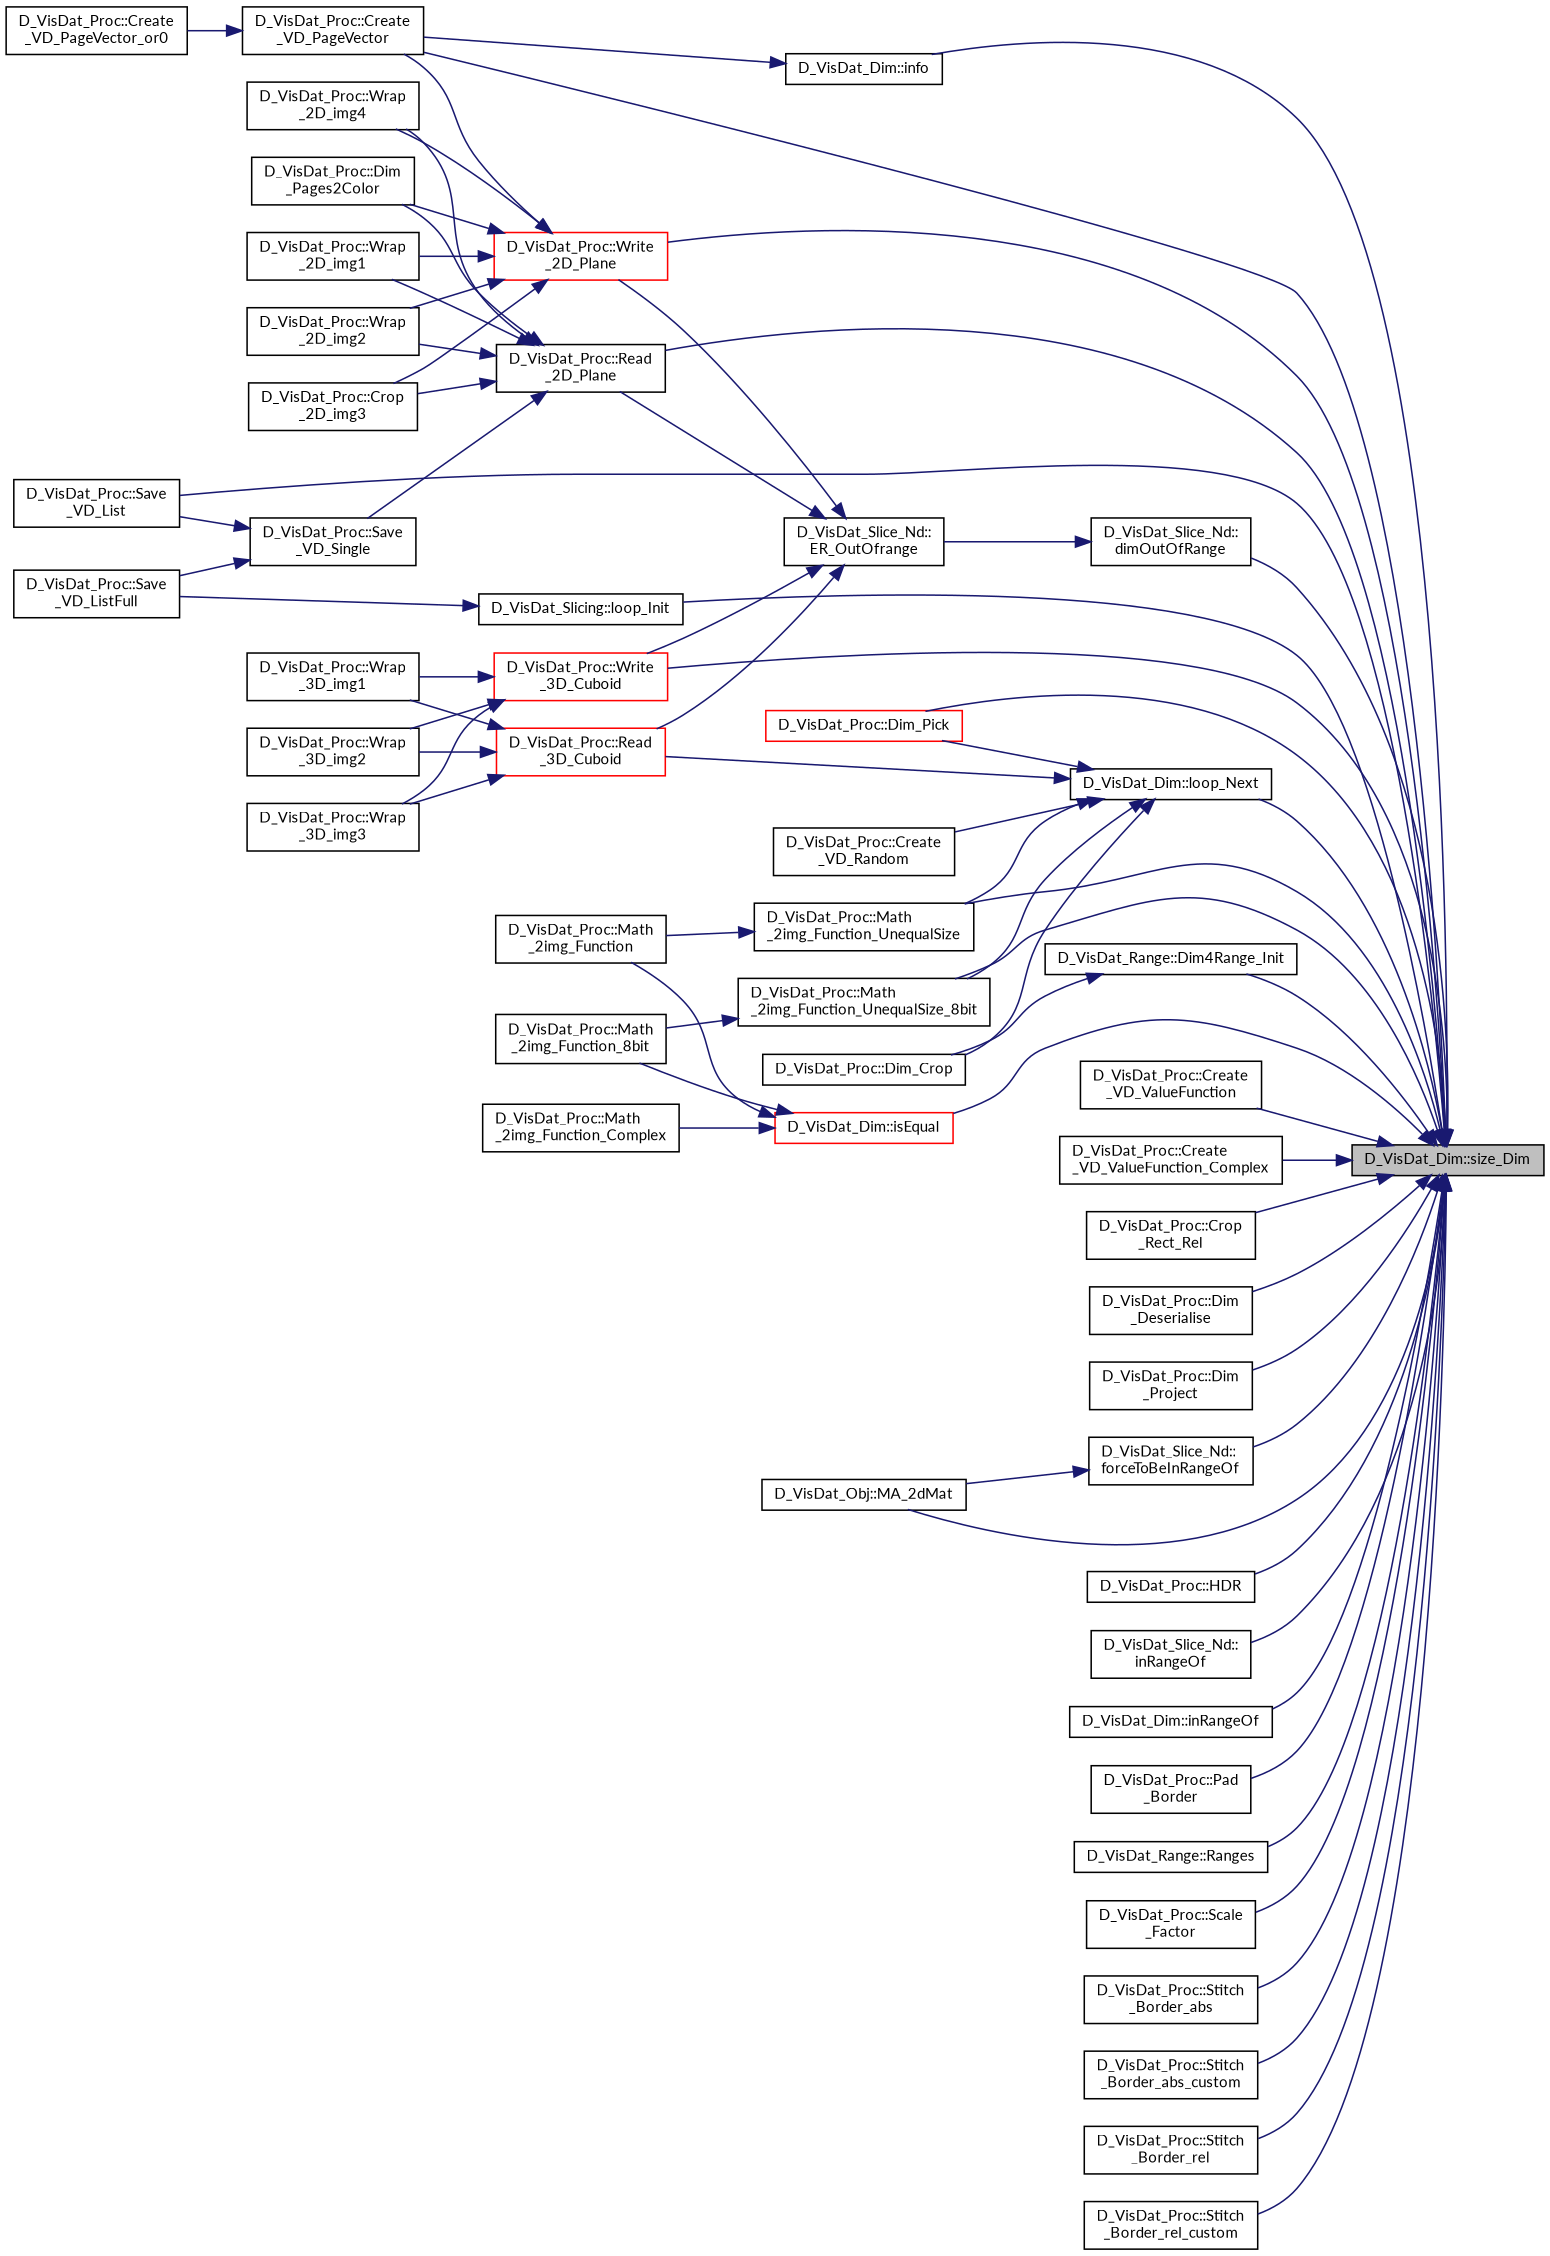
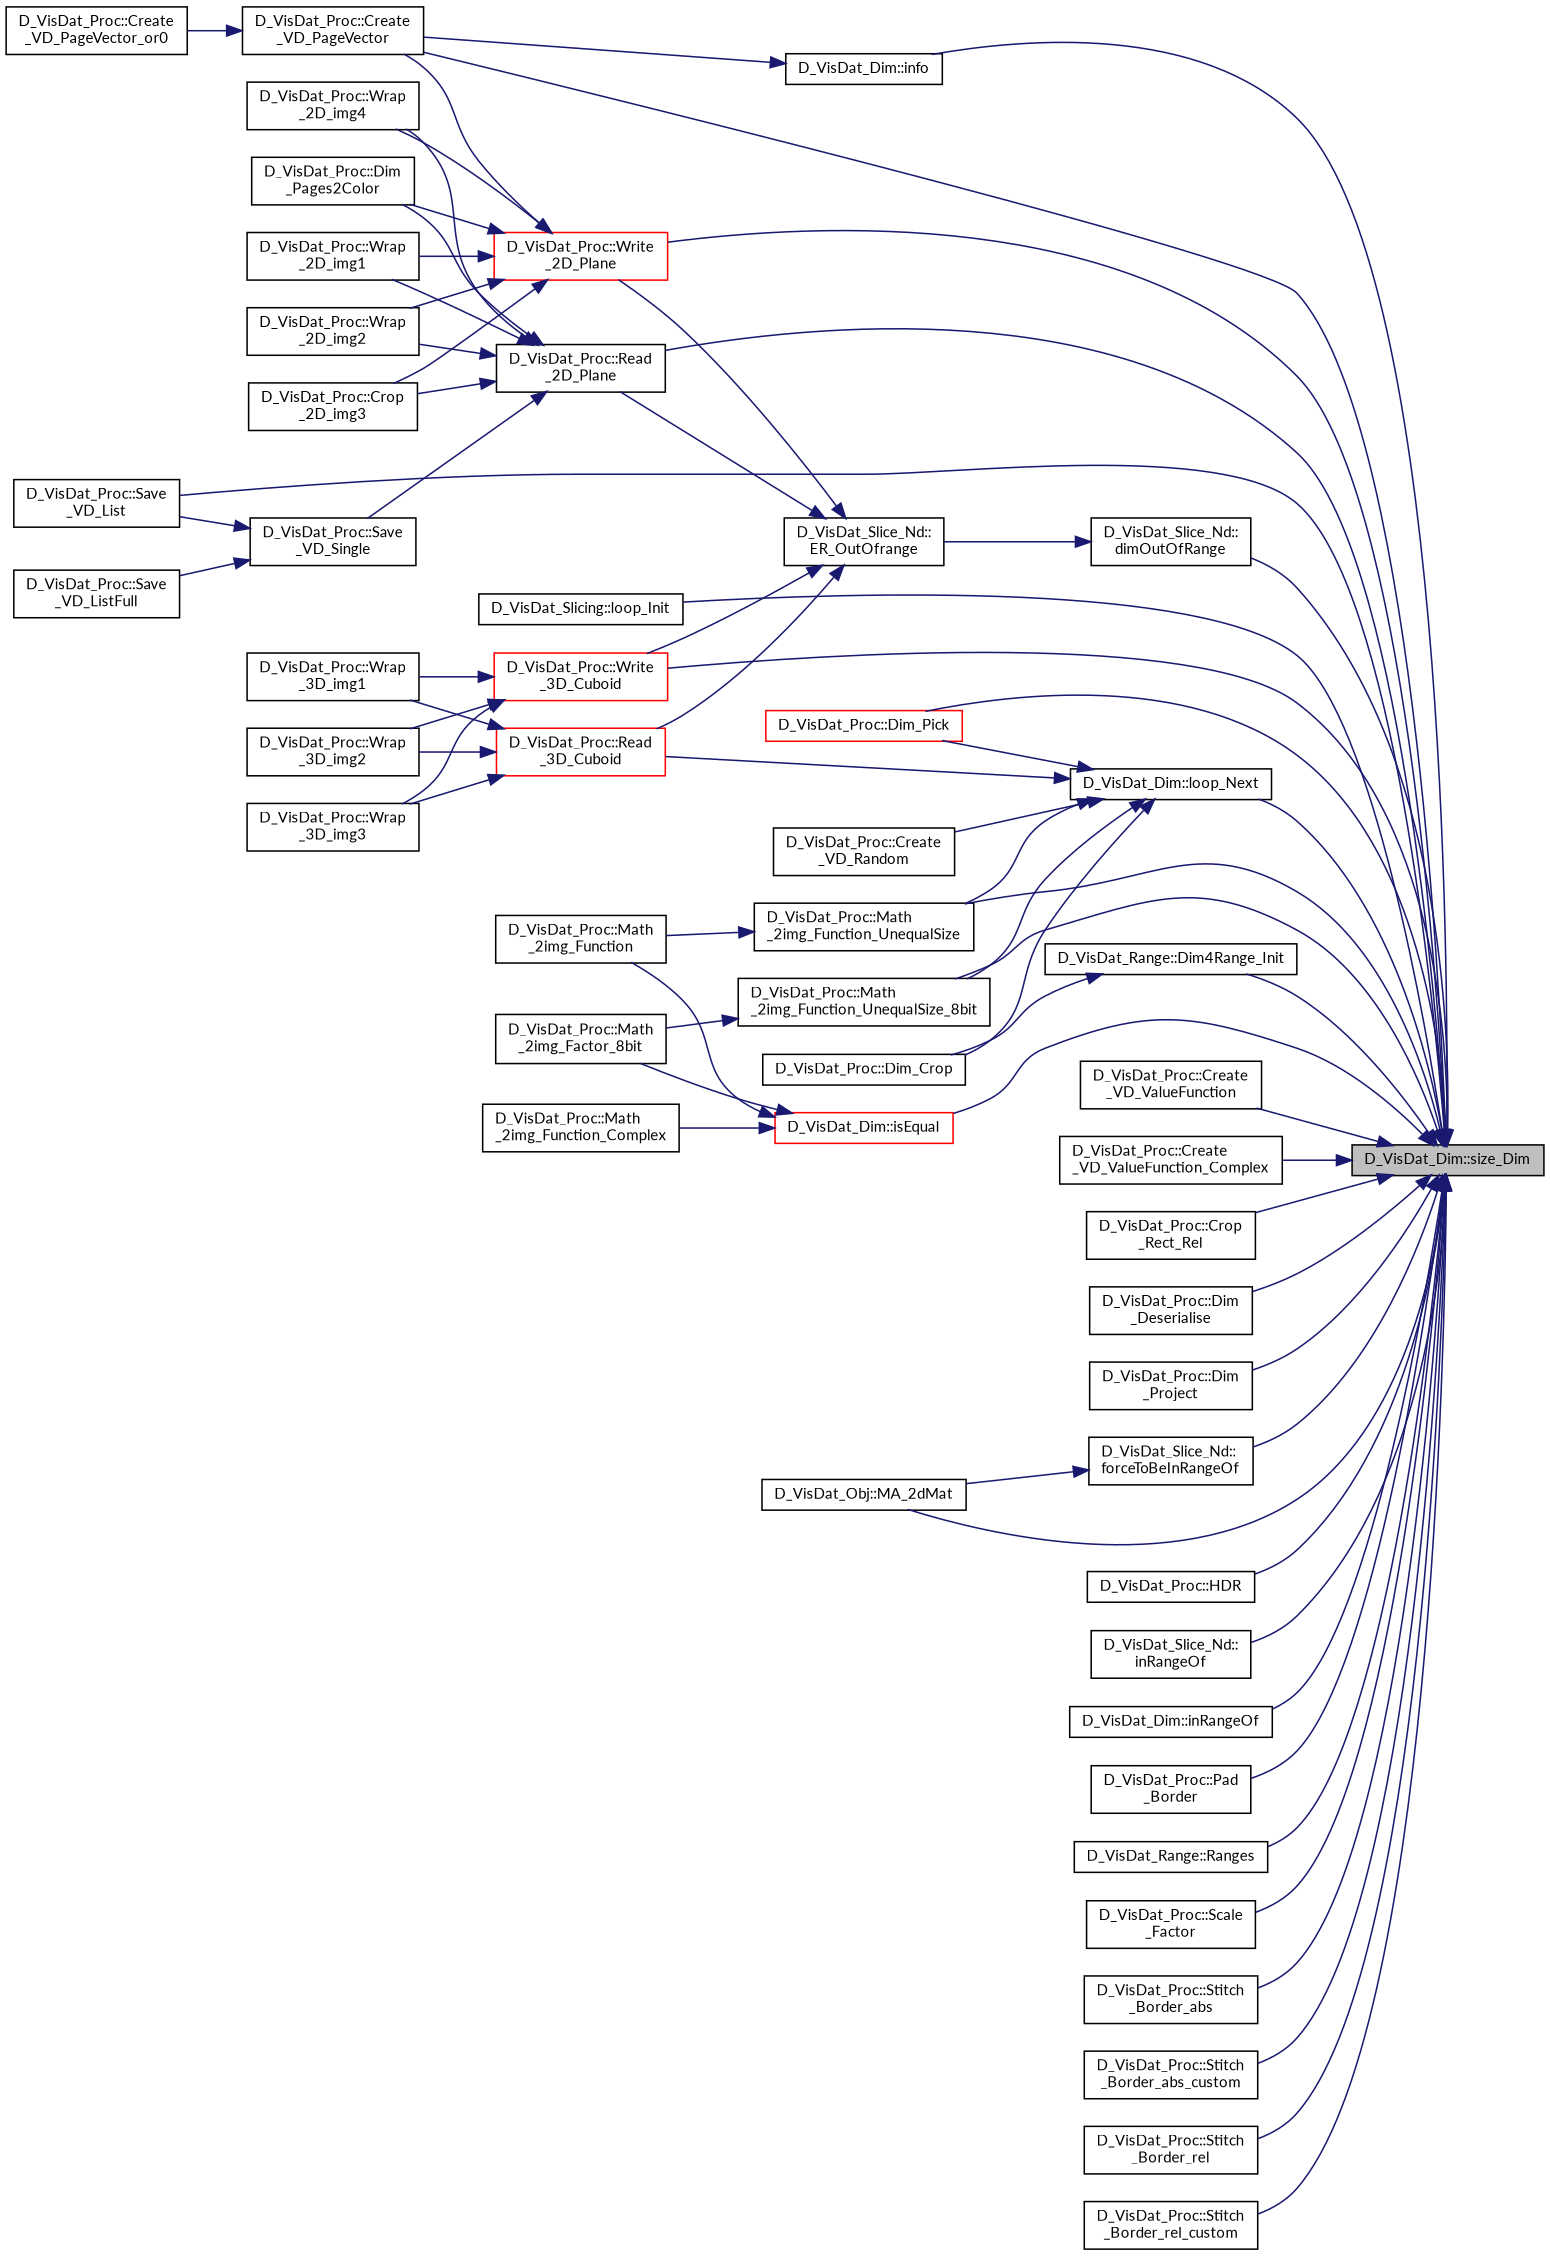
edge "D_VisDat_Proc::Save _VD_ListFull" -> "D_VisDat_Slicing::loop_Init": removed
node "D_VisDat_Proc::Math _2img_Function_8bit": label "D_VisDat_Proc::Math _2img_Function_8bit" -> "D_VisDat_Proc::Math _2img_Factor_8bit"
